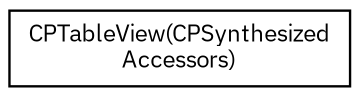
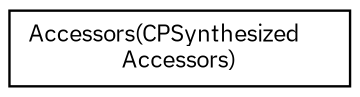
node "CPTableView(CPSynthesized Accessors)": label "CPTableView(CPSynthesized Accessors)" -> "Accessors(CPSynthesized Accessors)"
